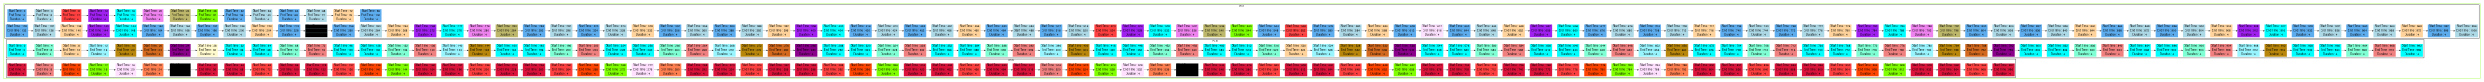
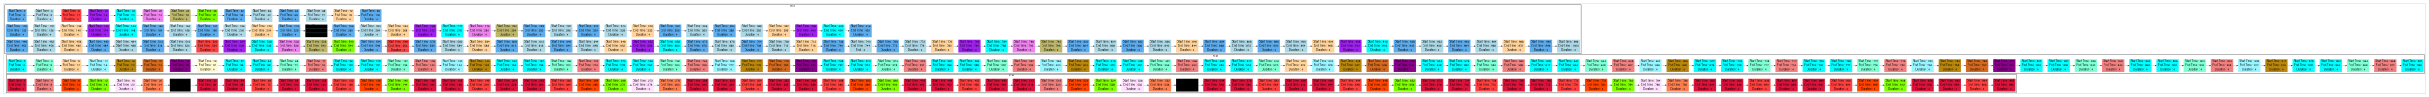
node "Start Time : 420": removed
node "Start Time : 612": fillcolor thistle1 -> lightblue
node "Start Time : 740": text "Duration : 4" -> "End : 4"
